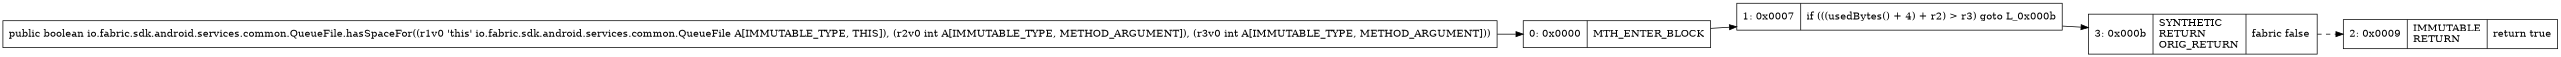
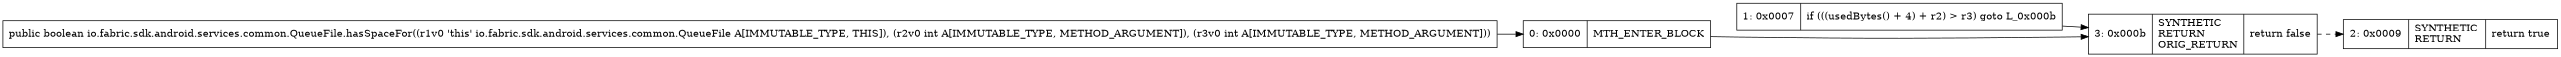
edge "0: 0x0000" -> "1: 0x0007": now "0: 0x0000" -> "3: 0x000b"
node "2: 0x0009": text "IMMUTABLE" -> "SYNTHETIC"
node "3: 0x000b": text "fabric false" -> "return false"
